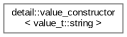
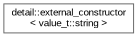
node "detail::value_constructor < value_t::string >": label "detail::value_constructor < value_t::string >" -> "detail::external_constructor < value_t::string >"
